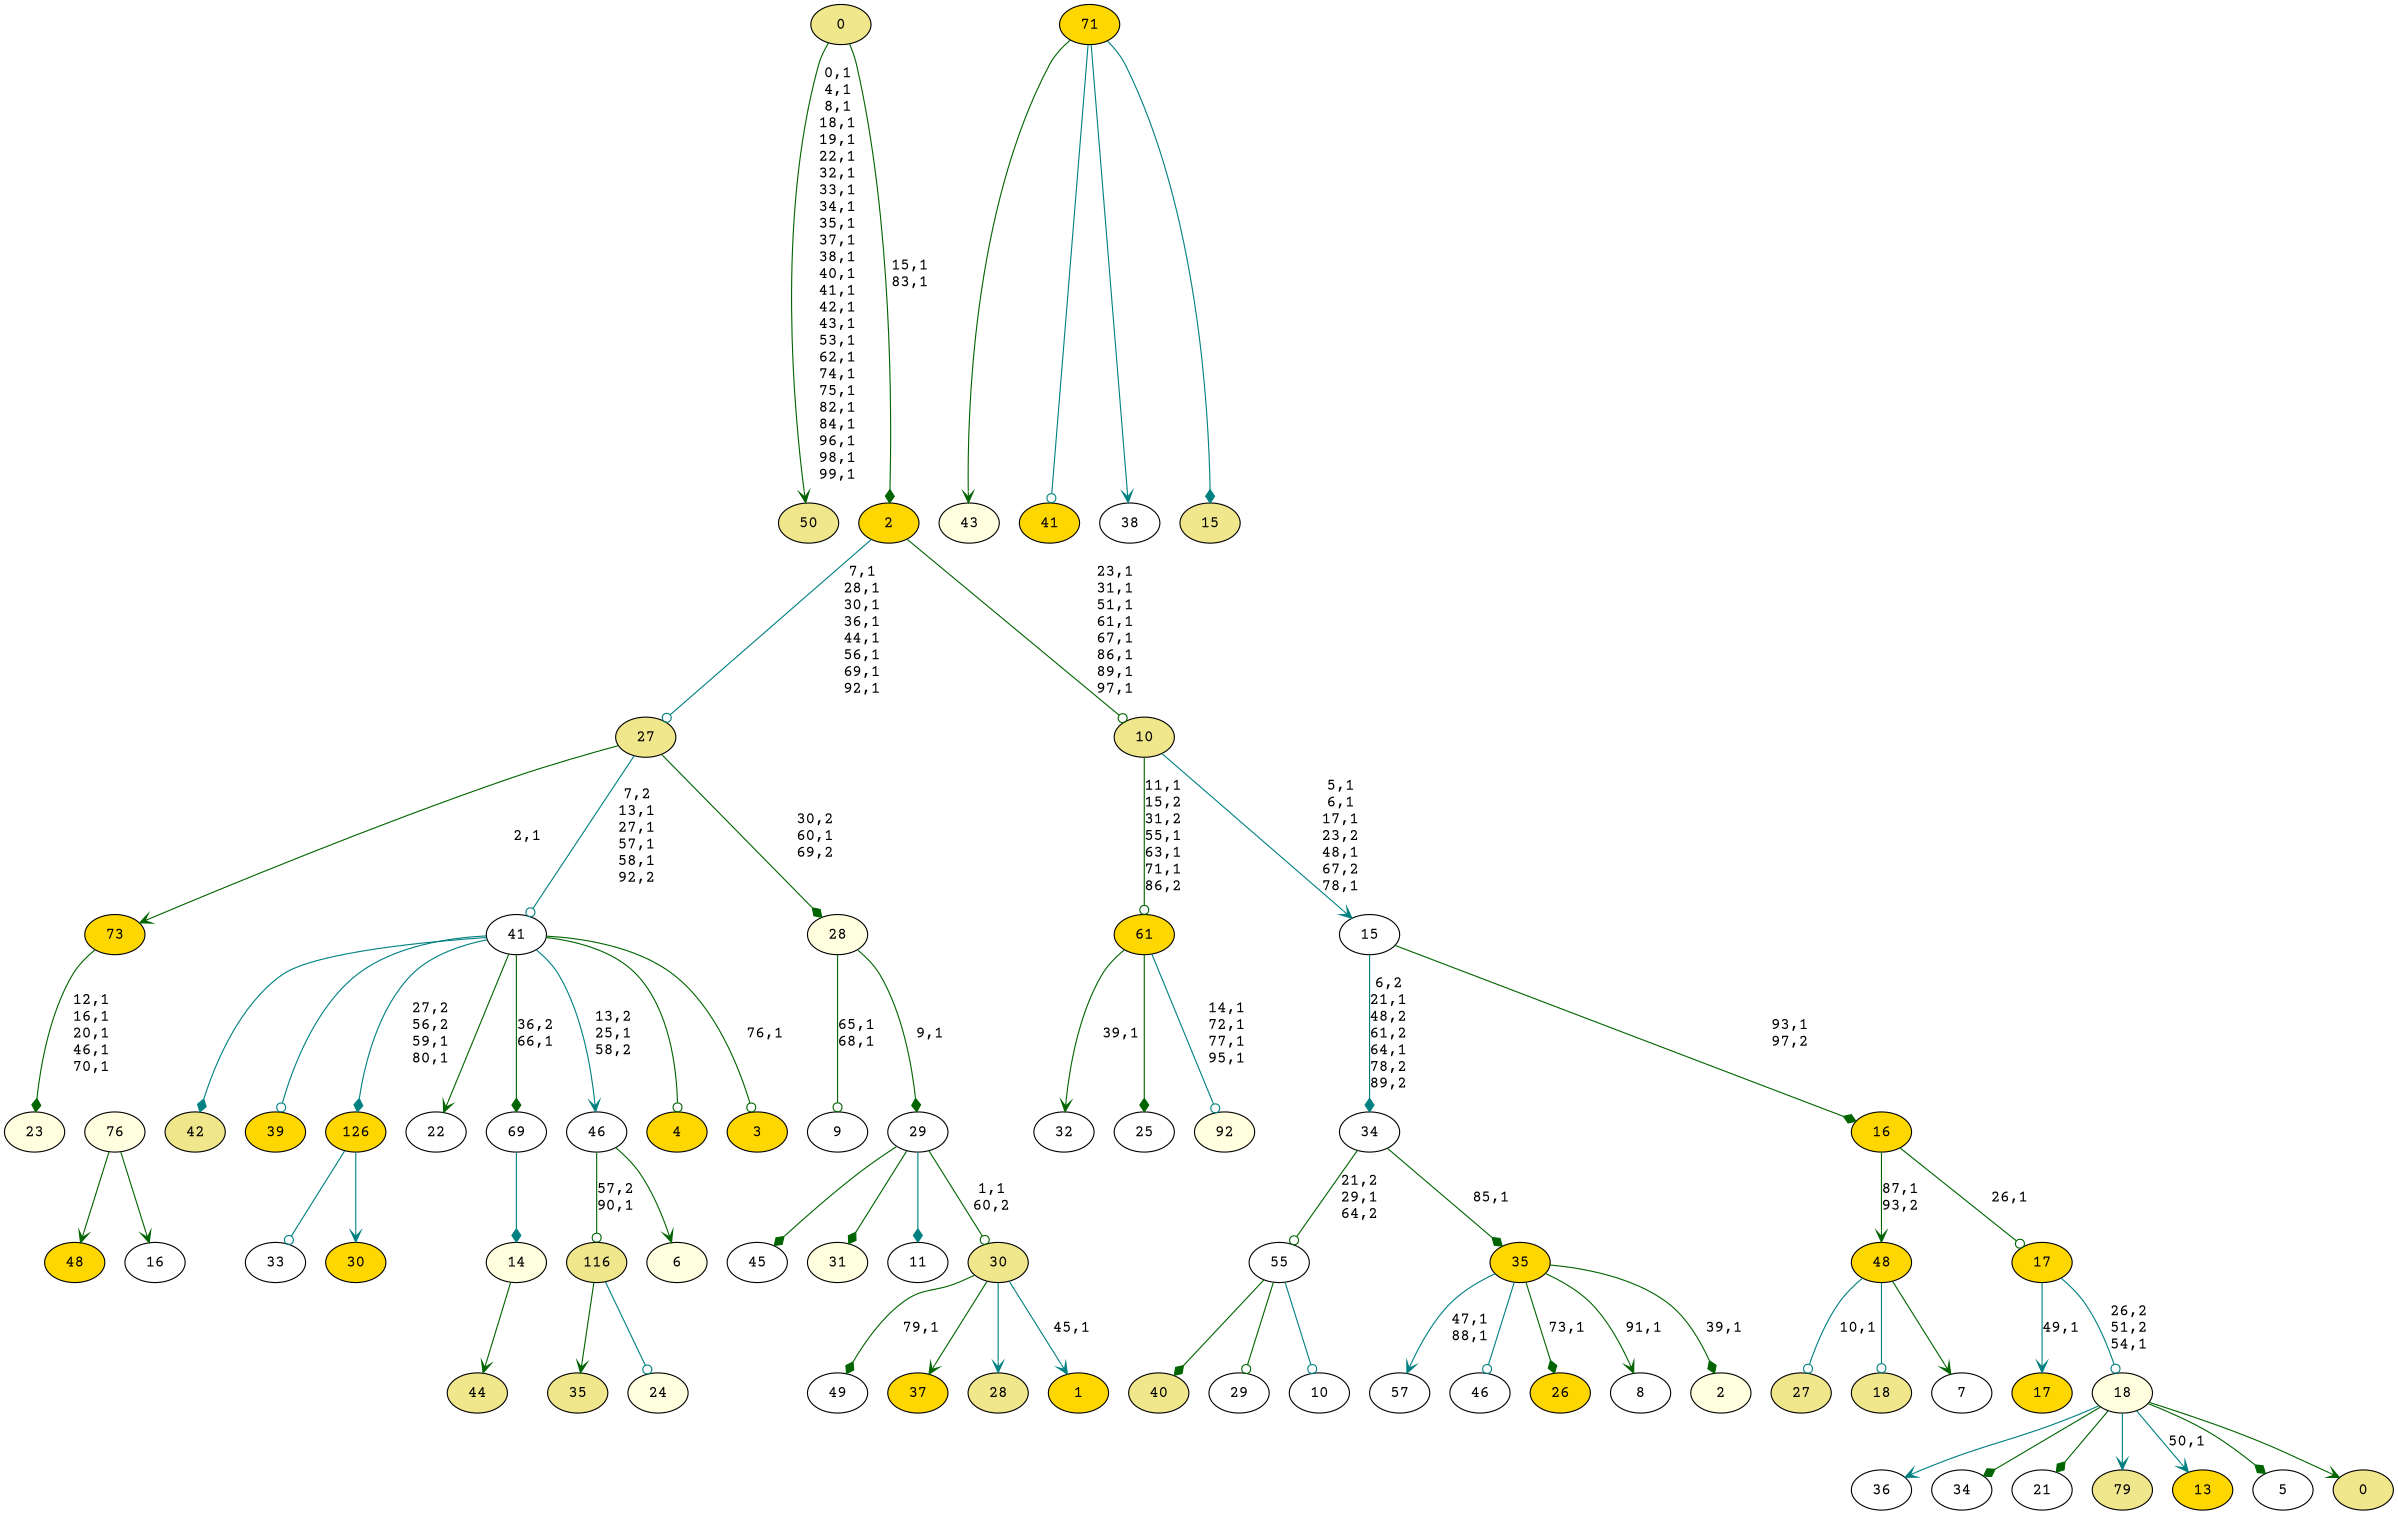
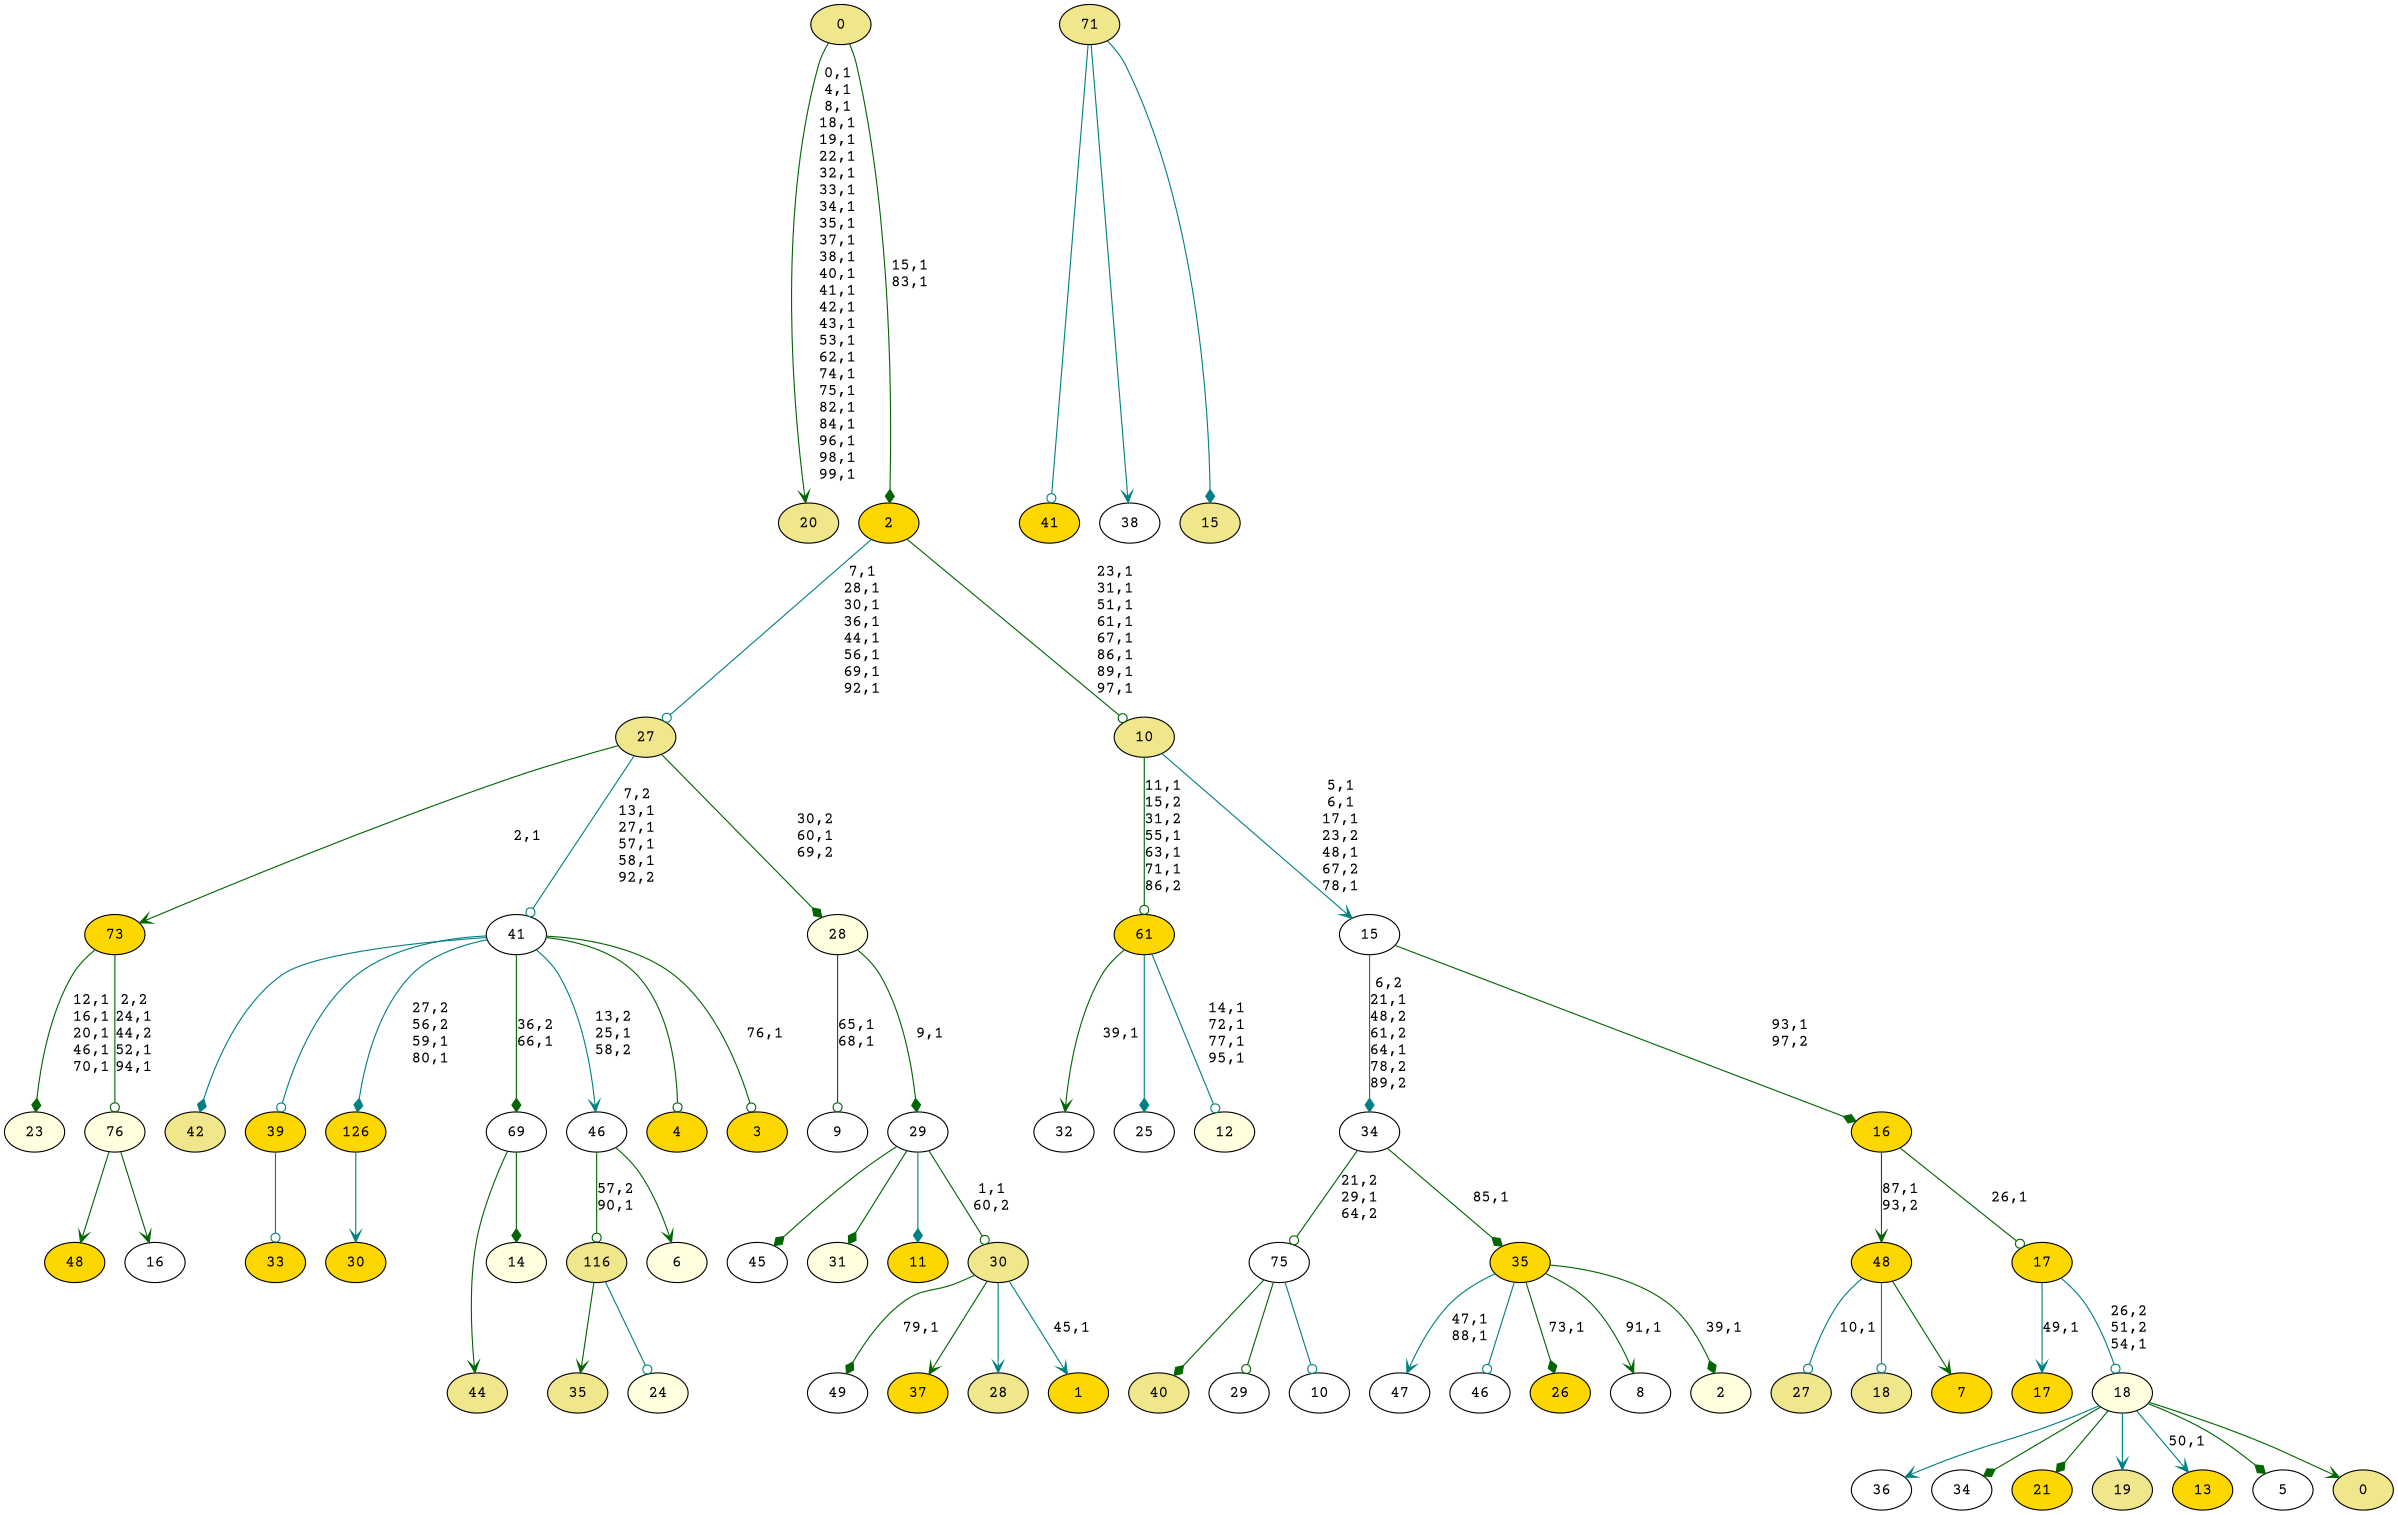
node "71": fillcolor gold -> khaki
node "50": label "50" -> "20"
node "43": removed
edge "61" -> "25": color darkgreen -> teal
edge "73" -> "76": added, label "2,2 24,1 44,2 52,1 94,1"
node "22": removed
node "92": label "92" -> "12"
edge "69" -> "14": color teal -> darkgreen
edge "126" -> "33": now "39" -> "33"
node "33": fillcolor white -> gold
node "11": fillcolor white -> gold
node "55": label "55" -> "75"
edge "14" -> "44": now "69" -> "44"
node "57": label "57" -> "47"
node "7": fillcolor white -> gold
node "21": fillcolor white -> gold
node "79": label "79" -> "19"
